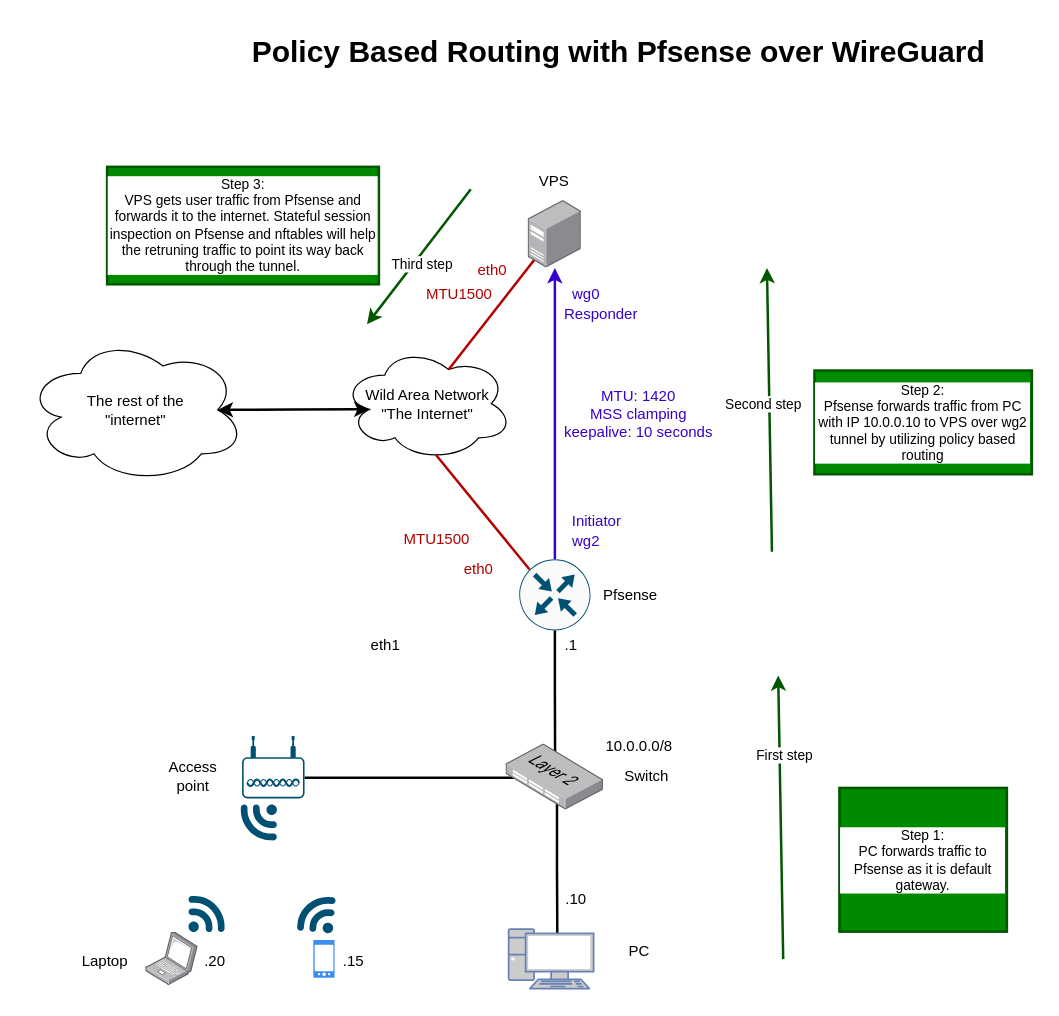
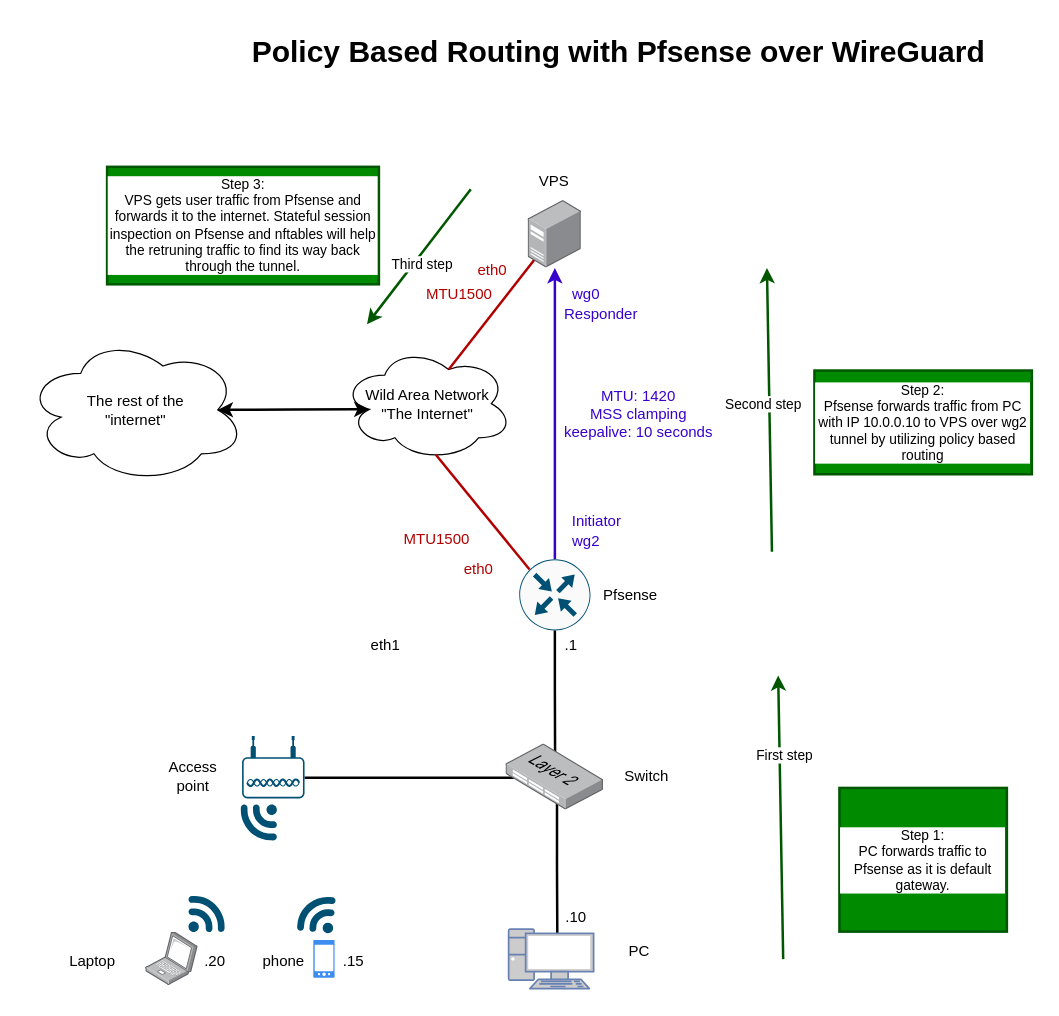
node "Step 3: VPS gets user traffic from Pfsense and forwards it to the internet. Stateful session inspection on Pfsense and nftables will help the retruning traffic to point its way back through the tunnel.": label "Step 3: VPS gets user traffic from Pfsense and forwards it to the internet. Stateful session inspection on Pfsense and nftables will help the retruning traffic to point its way back through the tunnel." -> "Step 3: VPS gets user traffic from Pfsense and forwards it to the internet. Stateful session inspection on Pfsense and nftables will help the retruning traffic to find its way back through the tunnel."
node "10.0.0.0/8": removed
node ".10": moved (576, 899) -> (576, 918)
node "Laptop": moved (105, 962) -> (93, 962)
node "phone": added
